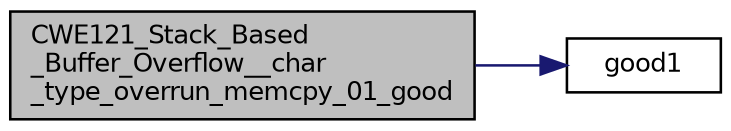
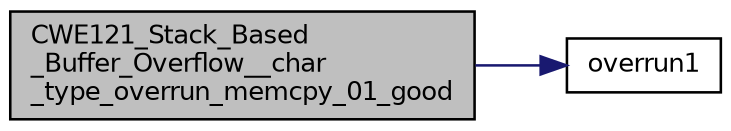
node "good1": label "good1" -> "overrun1"
